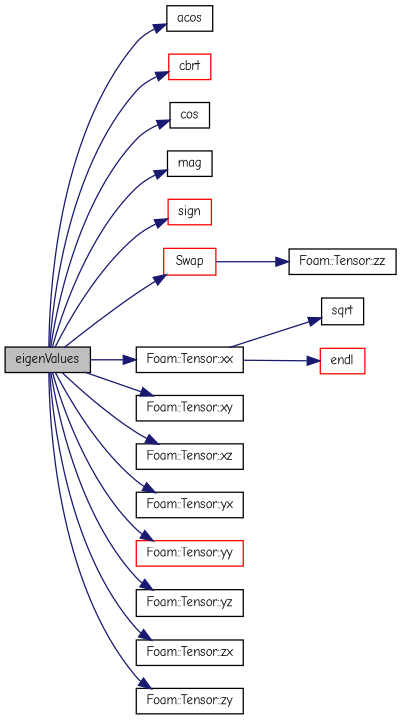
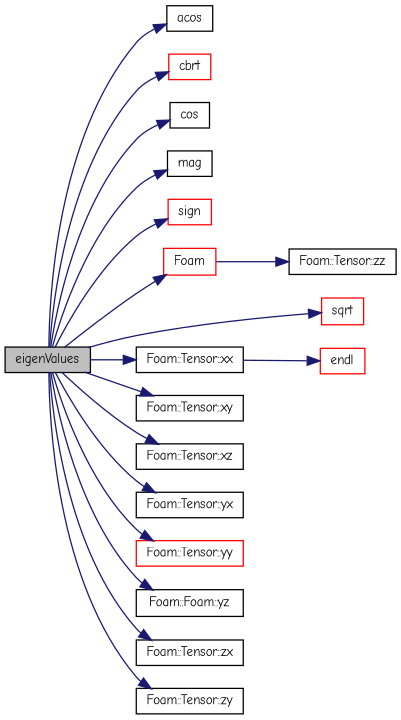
node "Swap": label "Swap" -> "Foam"
node "sqrt": color black -> red
edge "Foam::Tensor::xx" -> "sqrt": now "eigenValues" -> "sqrt"
node "Foam::Tensor::yz": label "Foam::Tensor::yz" -> "Foam::Foam::yz"
